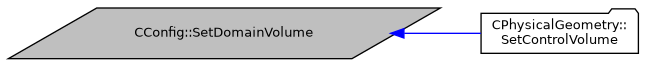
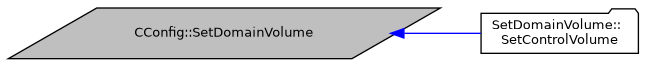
node "CPhysicalGeometry:: SetControlVolume": label "CPhysicalGeometry:: SetControlVolume" -> "SetDomainVolume:: SetControlVolume"
